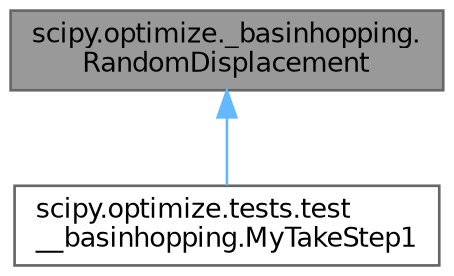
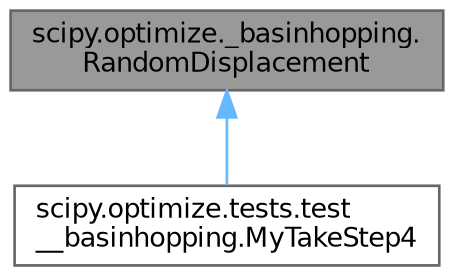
node "scipy.optimize.tests.test __basinhopping.MyTakeStep1": label "scipy.optimize.tests.test __basinhopping.MyTakeStep1" -> "scipy.optimize.tests.test __basinhopping.MyTakeStep4"
